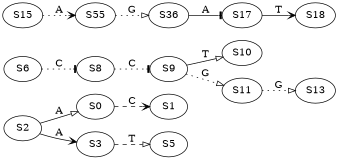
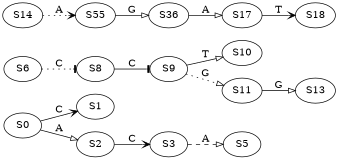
node "S15": label "S15" -> "S14"
edge "S55" -> "S36": style dotted -> solid
edge "S36" -> "S17": arrowhead tee -> onormal
edge "S8" -> "S9": style dotted -> solid
edge "S11" -> "S13": style dotted -> solid
edge "S0" -> "S1": style dashed -> solid
edge "S2" -> "S0": reversed
edge "S2" -> "S3": label "A" -> "C"
edge "S3" -> "S5": label "T" -> "A"
